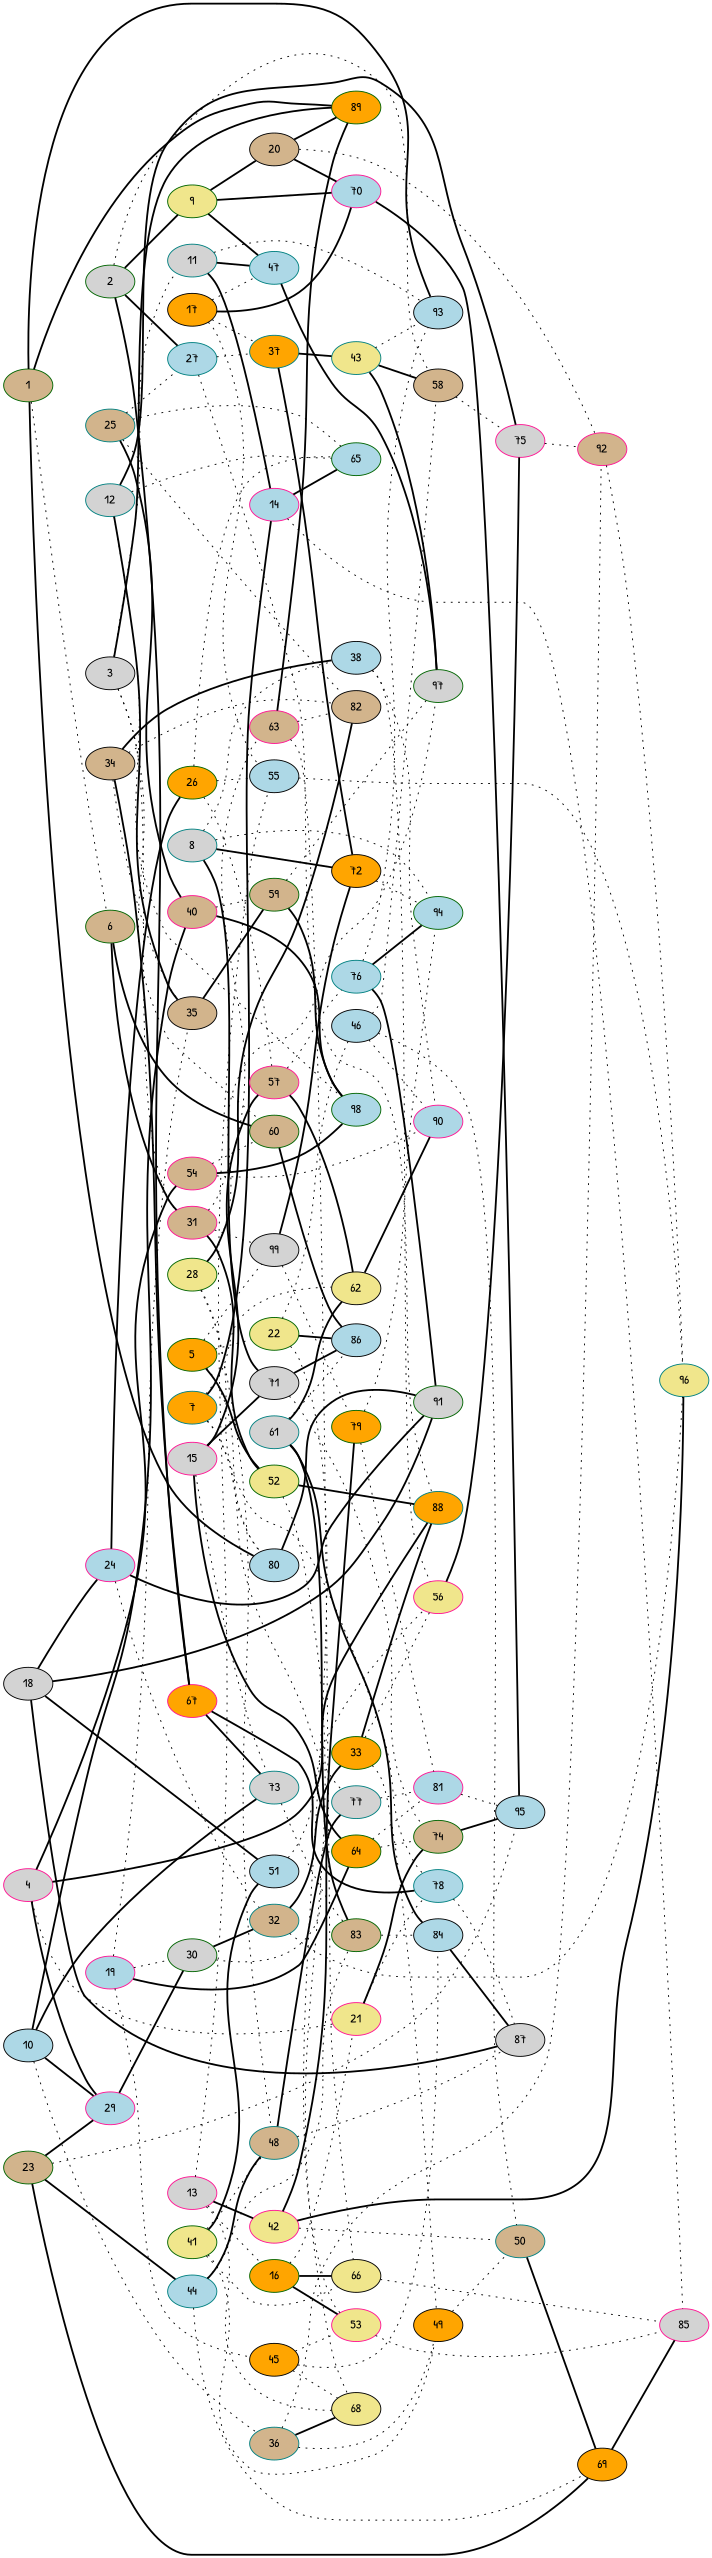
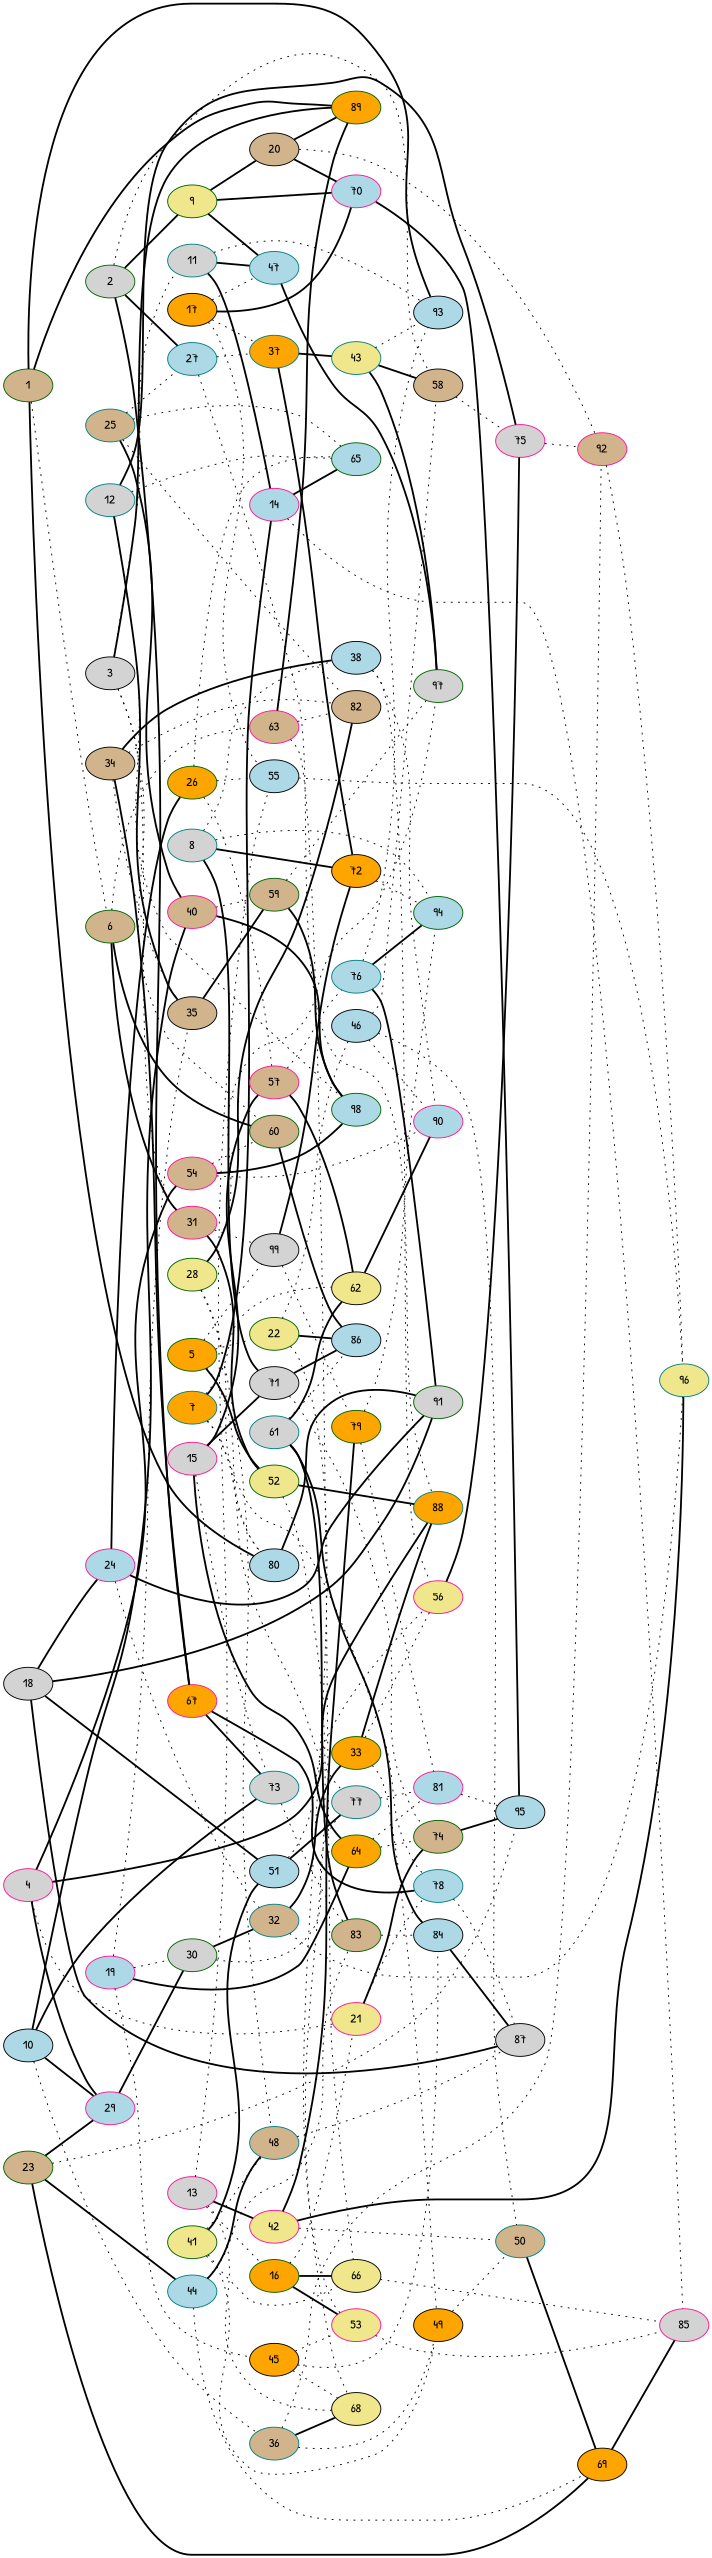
edge "63" -- "31": now "63" -- "6"
edge "77" -- "48": now "77" -- "51"
